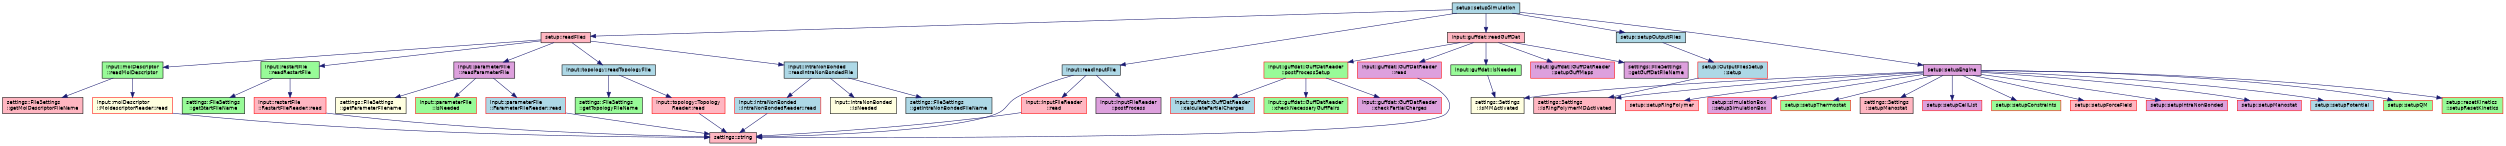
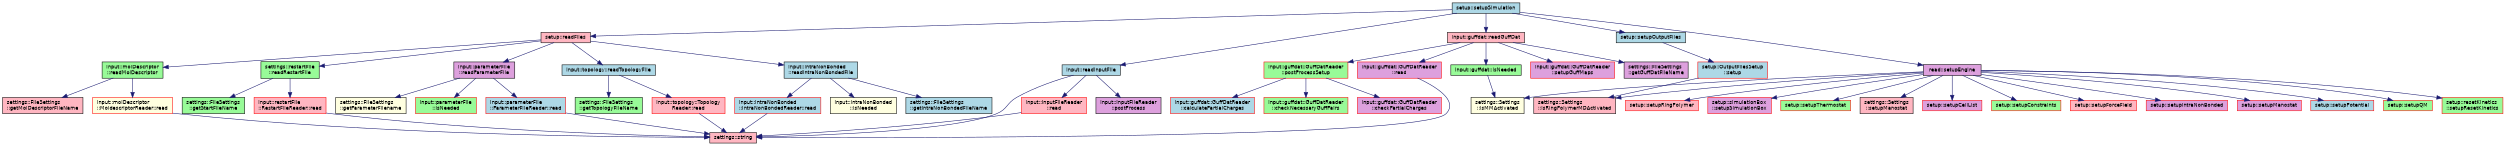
node "input::restartFile ::readRestartFile": label "input::restartFile ::readRestartFile" -> "settings::restartFile ::readRestartFile"
node "setup::setupEngine": label "setup::setupEngine" -> "read::setupEngine"
